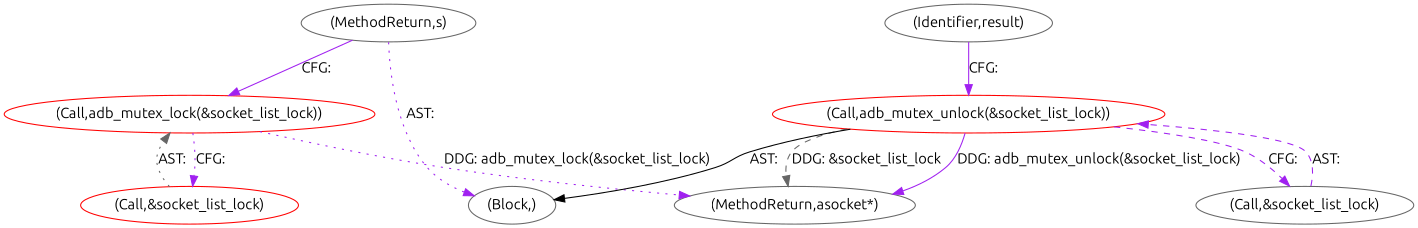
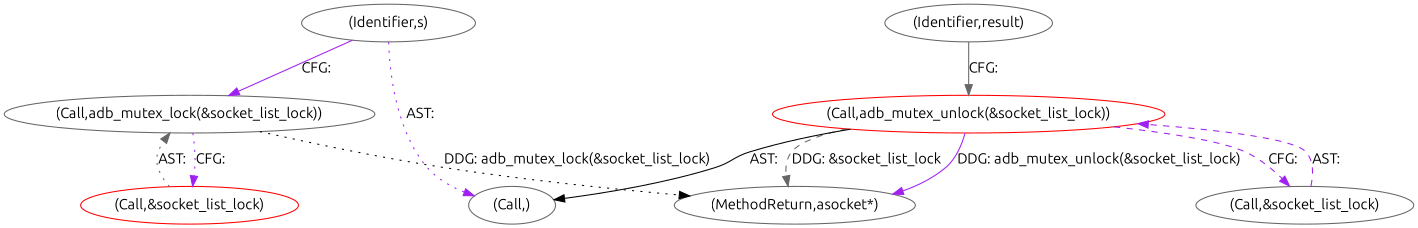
node "(MethodReturn,s)": label "(MethodReturn,s)" -> "(Identifier,s)"
edge "(Identifier,result)" -> "(Call,adb_mutex_unlock(&socket_list_lock))": color purple -> gray40
node "(Call,adb_mutex_lock(&socket_list_lock))": color red -> gray40
edge "(Call,adb_mutex_lock(&socket_list_lock))" -> "(MethodReturn,asocket*)": color purple -> black
node "(Block,)": label "(Block,)" -> "(Call,)"
